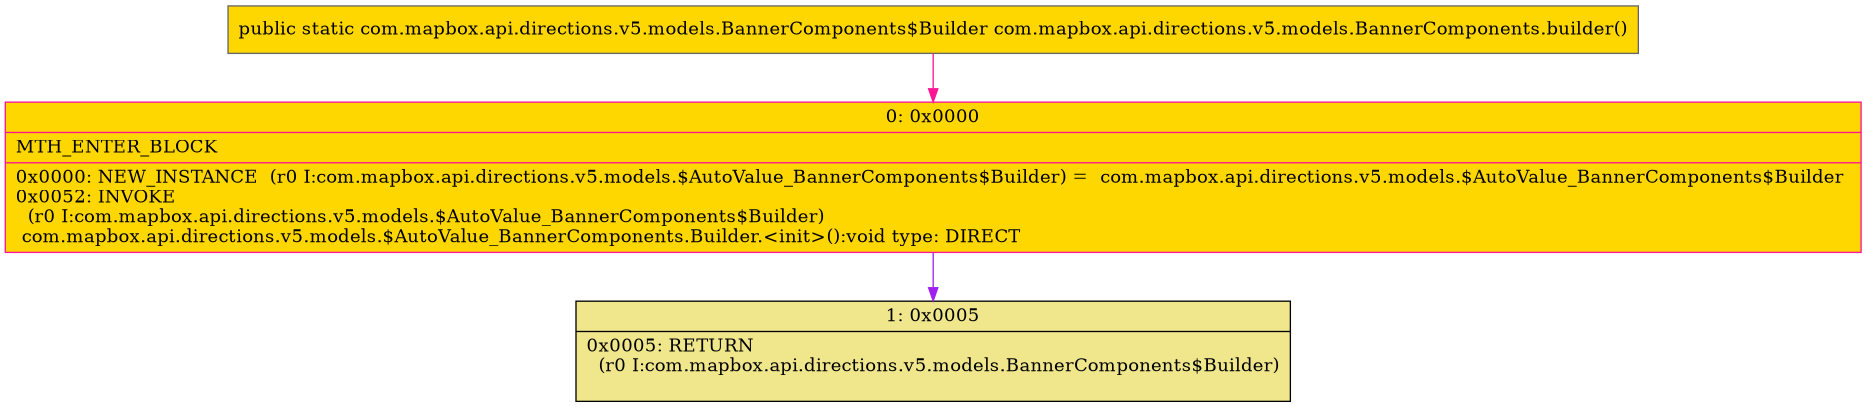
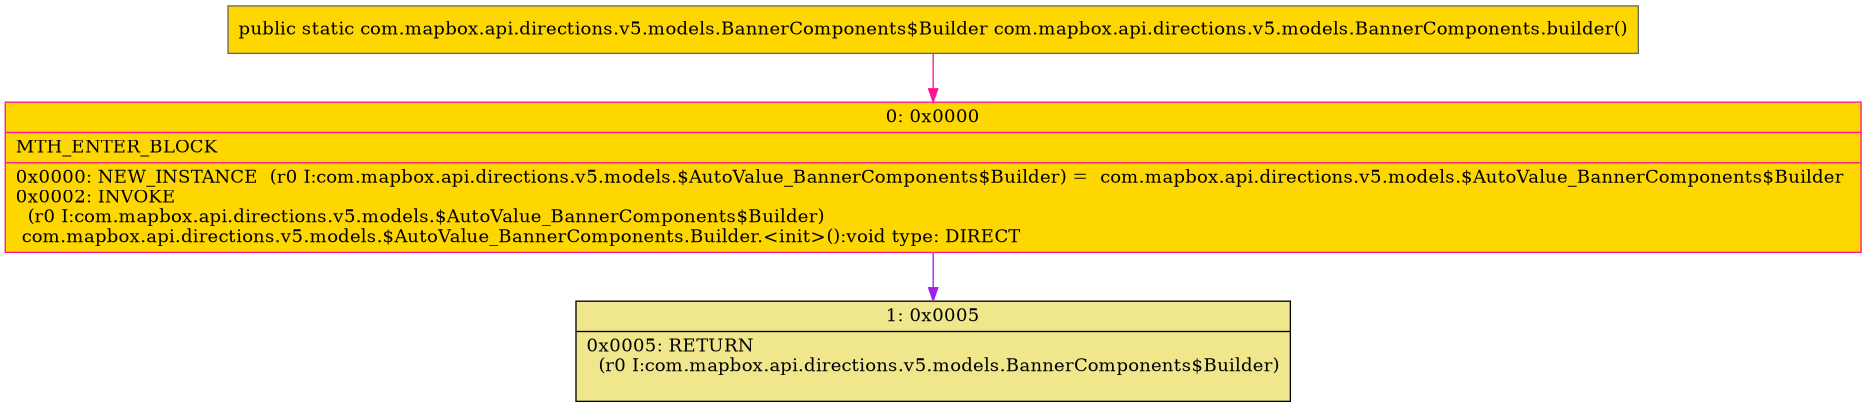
node "0: 0x0000": text "0x0052: INVOKE" -> "0x0002: INVOKE"
